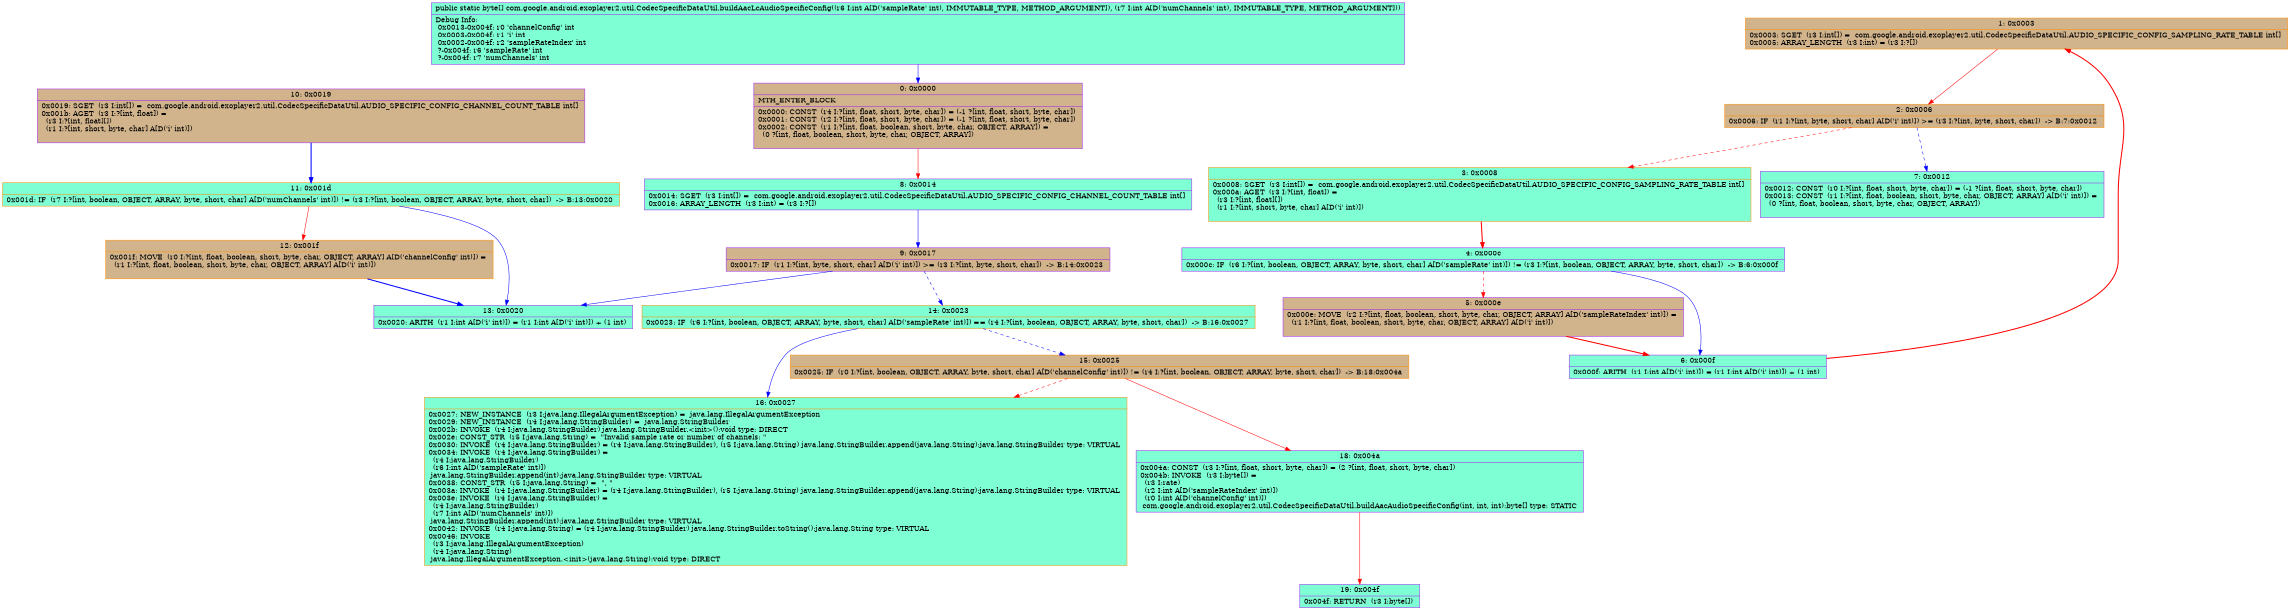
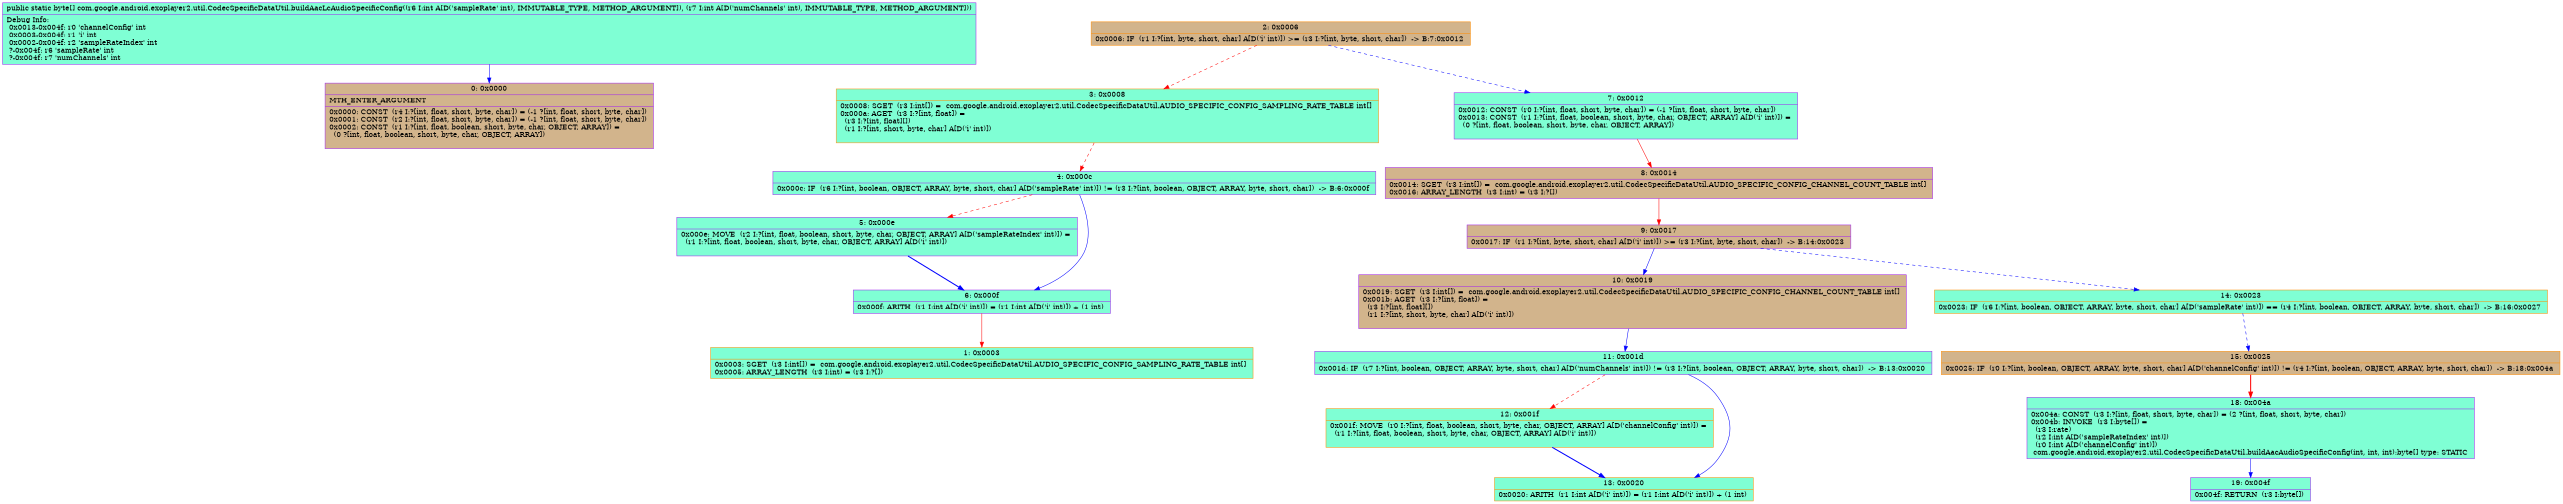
node "1: 0x0003": fillcolor tan -> aquamarine
edge "1: 0x0003" -> "2: 0x0006": removed
node "0: 0x0000": text "MTH_ENTER_BLOCK" -> "MTH_ENTER_ARGUMENT"
edge "10: 0x0019" -> "11: 0x001d": style bold -> solid
edge "0: 0x0000" -> "8: 0x0014": now "7: 0x0012" -> "8: 0x0014"
node "11: 0x001d": color darkorange -> purple
node "8: 0x0014": fillcolor aquamarine -> tan
edge "11: 0x001d" -> "12: 0x001f": style solid -> dashed
edge "8: 0x0014" -> "9: 0x0017": color blue -> red
edge "3: 0x0008" -> "4: 0x000c": style bold -> dashed
node "12: 0x001f": fillcolor tan -> aquamarine
edge "9: 0x0017" -> "13: 0x0020": now "9: 0x0017" -> "10: 0x0019"
edge "6: 0x000f" -> "1: 0x0003": style bold -> solid
node "13: 0x0020": color purple -> darkorange
node "5: 0x000e": fillcolor tan -> aquamarine
edge "5: 0x000e" -> "6: 0x000f": color red -> blue
edge "15: 0x0025" -> "18: 0x004a": style solid -> bold
node "16: 0x0027": removed
edge "18: 0x004a" -> "19: 0x004f": color red -> blue
